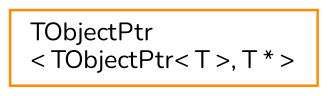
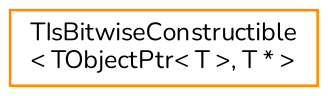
node "TObjectPtr < TObjectPtr< T >, T * >": label "TObjectPtr < TObjectPtr< T >, T * >" -> "TIsBitwiseConstructible < TObjectPtr< T >, T * >"
